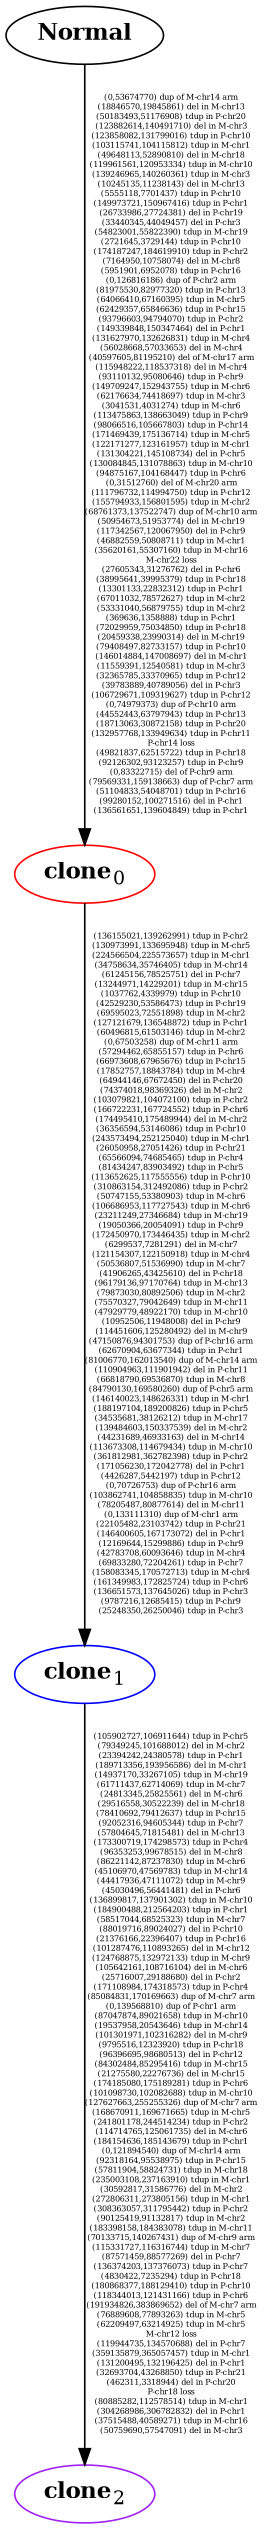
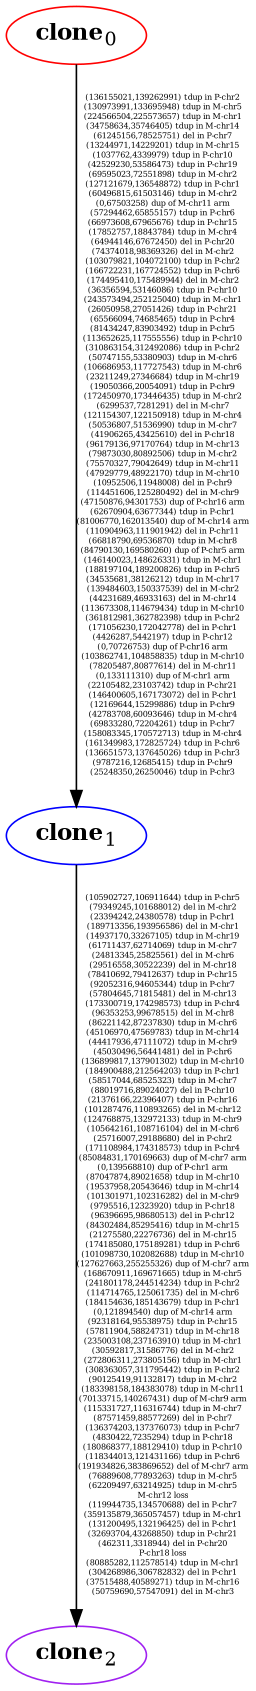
node "Normal": removed
